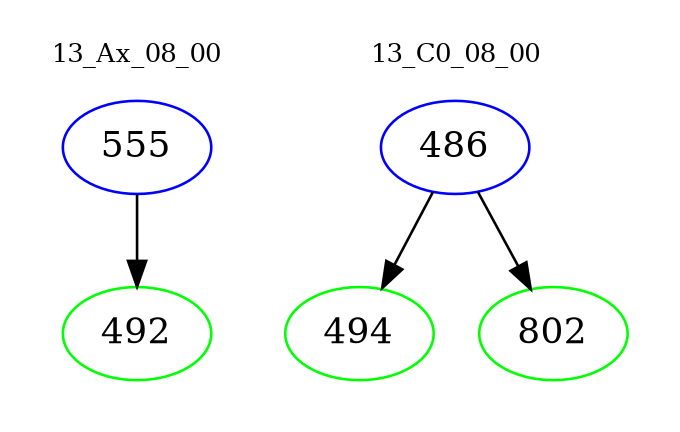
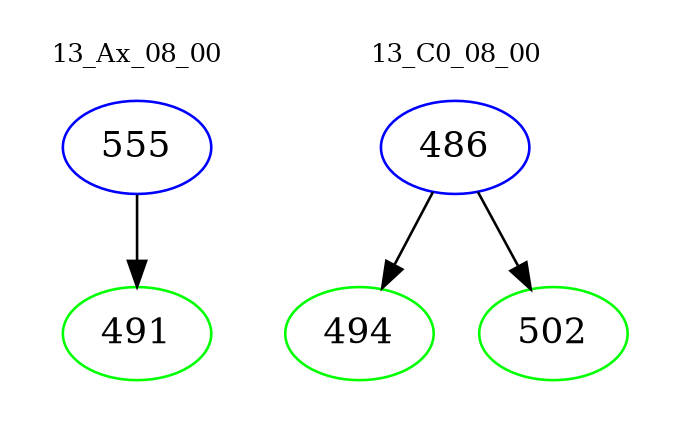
node "492": label "492" -> "491"
node "802": label "802" -> "502"
